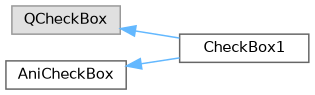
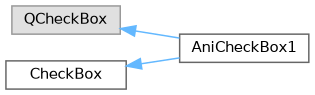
node "CheckBox1": label "CheckBox1" -> "AniCheckBox1"
node "AniCheckBox": label "AniCheckBox" -> "CheckBox"
